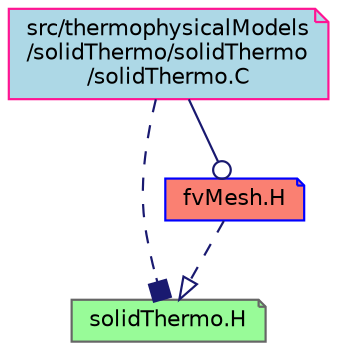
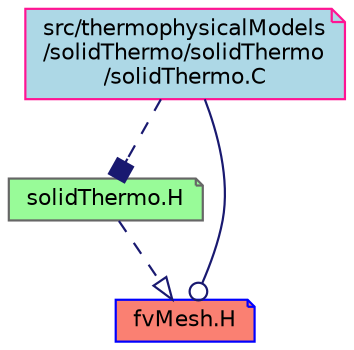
edge "fvMesh.H" -> "solidThermo.H": reversed
